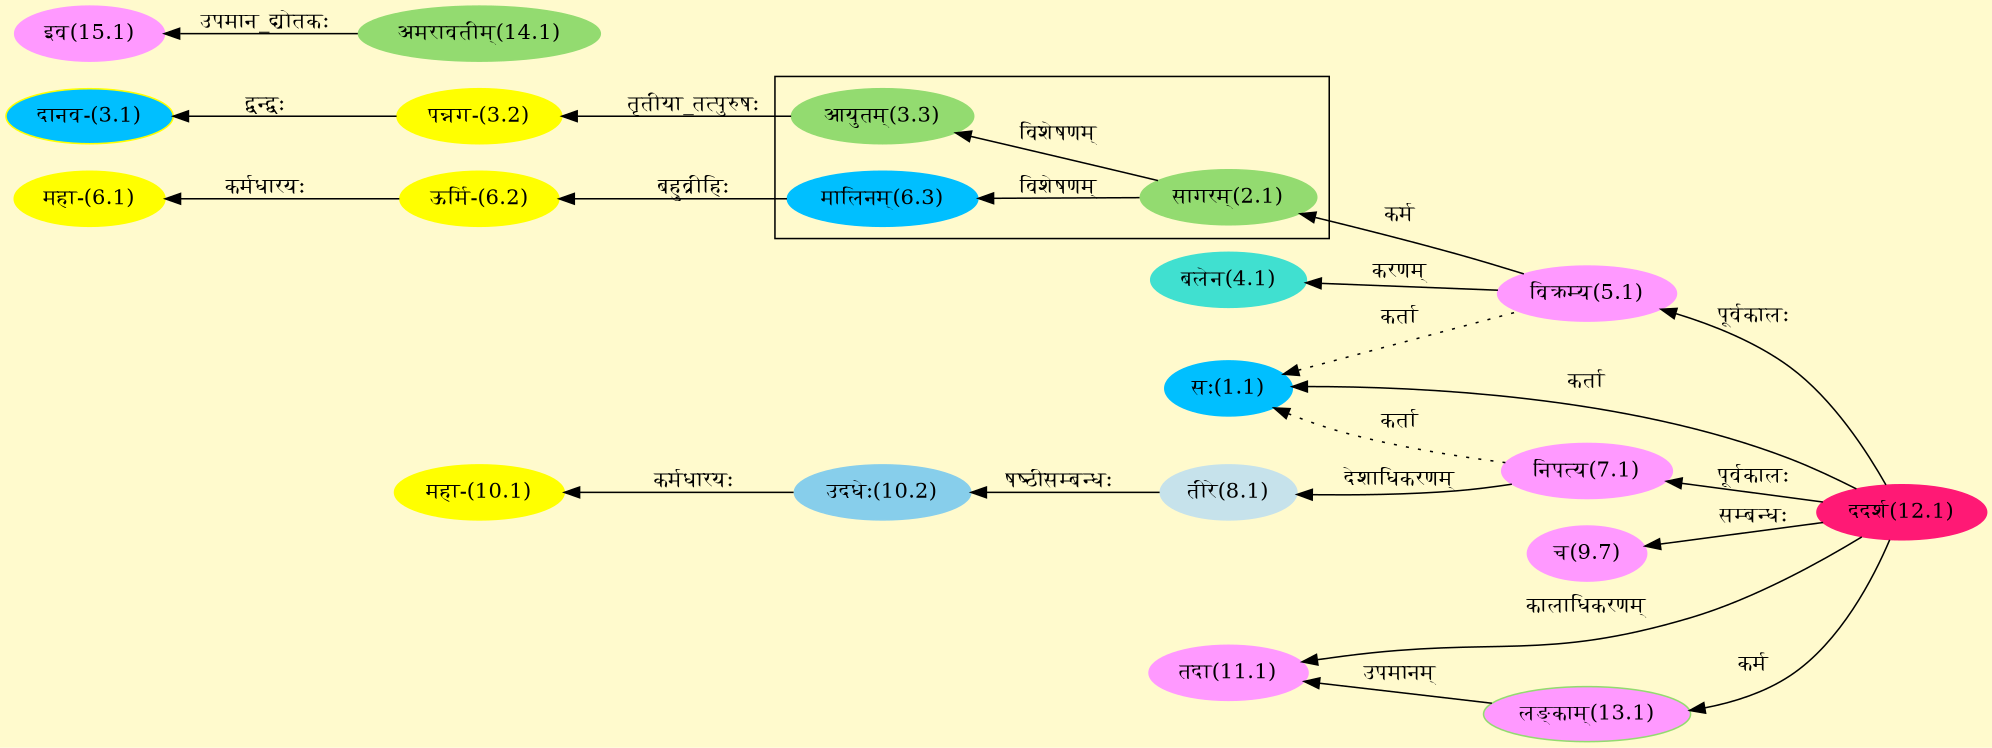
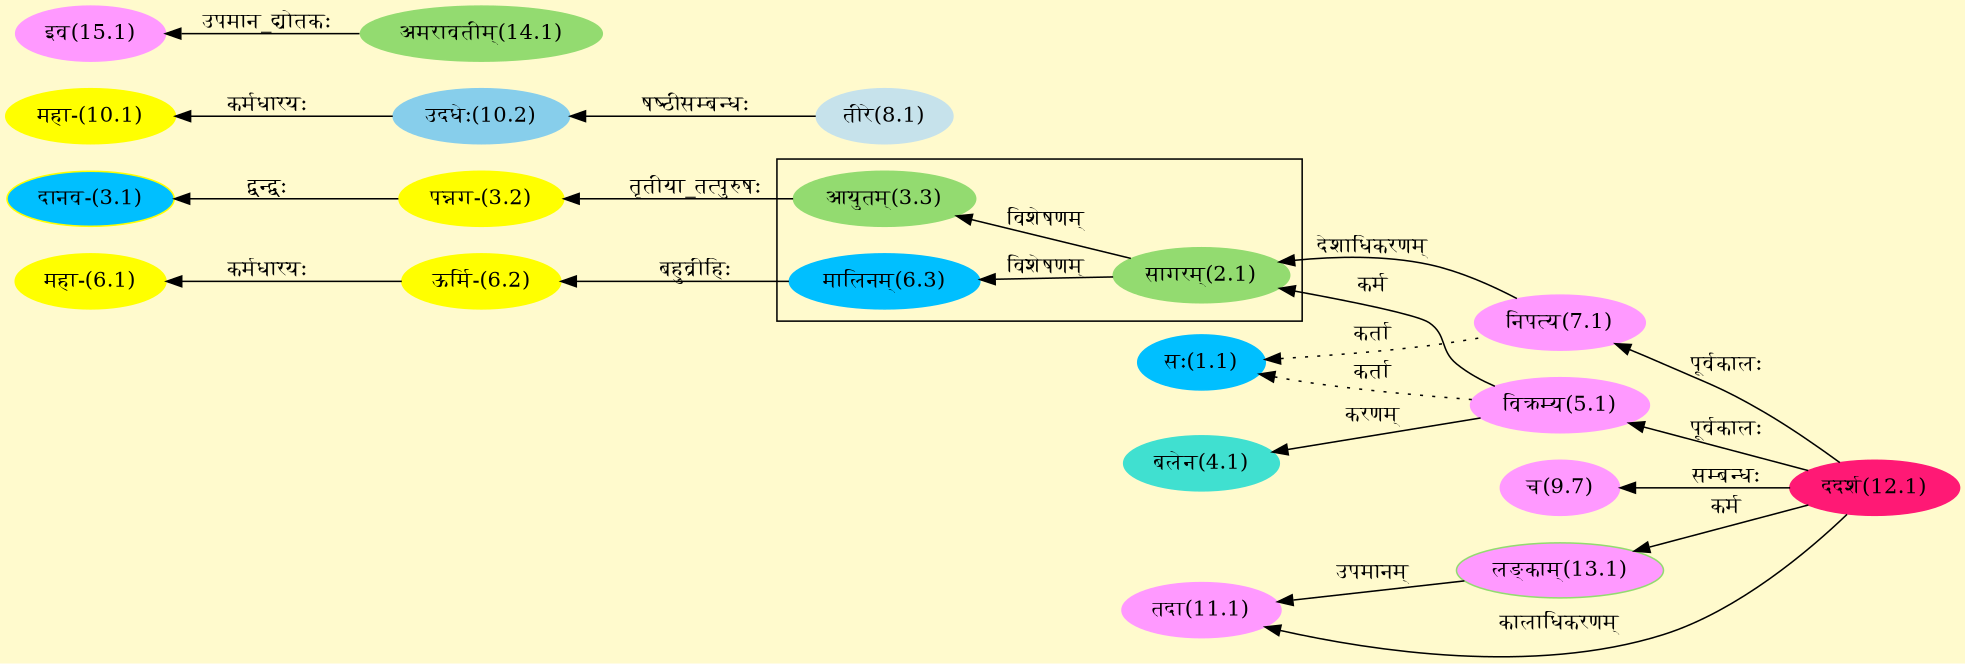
edge "ददर्श(12.1)" -> "सः(1.1)": removed, label "कर्ता"
edge "निपत्य(7.1)" -> "तीरे(8.1)": now "निपत्य(7.1)" -> "सागरम्(2.1)"
